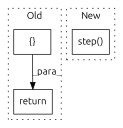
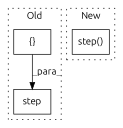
node "return": label "return" -> "step"
